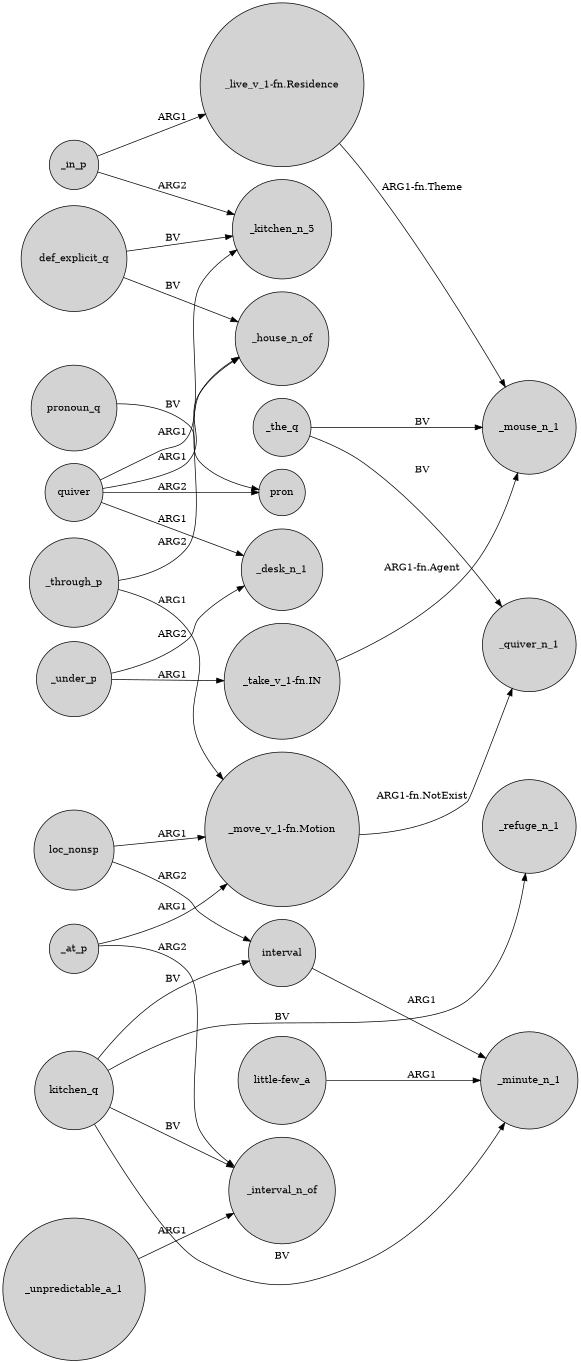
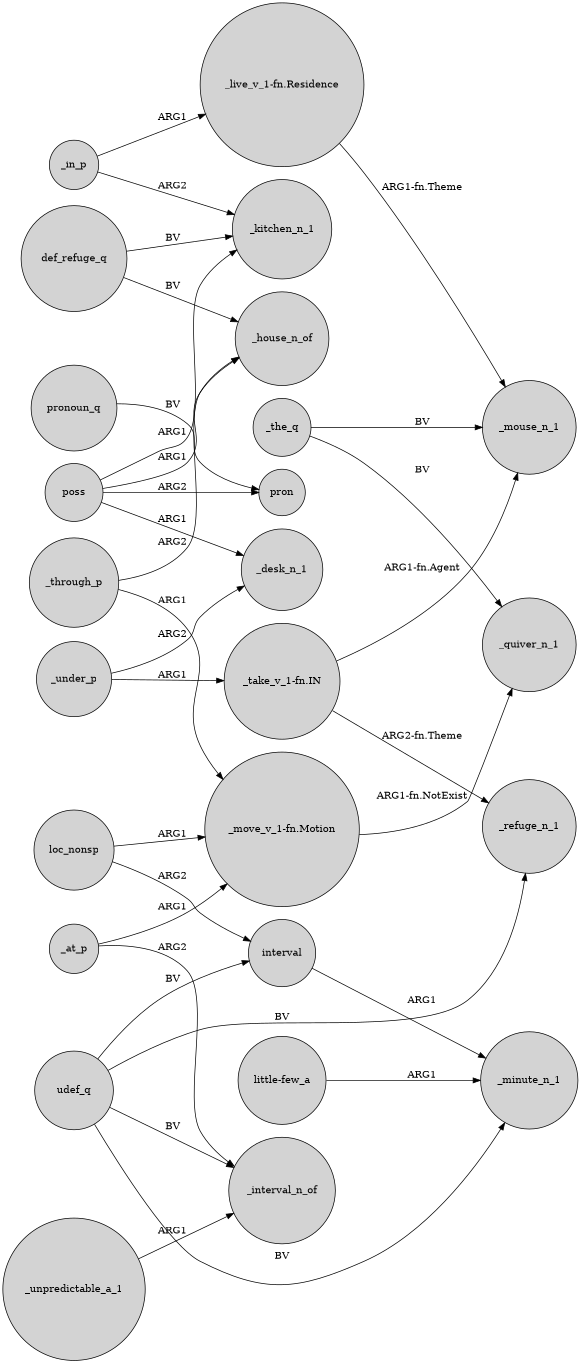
node "_kitchen_n_5": label "_kitchen_n_5" -> "_kitchen_n_1"
node "def_explicit_q": label "def_explicit_q" -> "def_refuge_q"
node "quiver": label "quiver" -> "poss"
edge "_take_v_1-fn.IN" -> "_refuge_n_1": added, label "ARG2-fn.Theme"
node "kitchen_q": label "kitchen_q" -> "udef_q"
